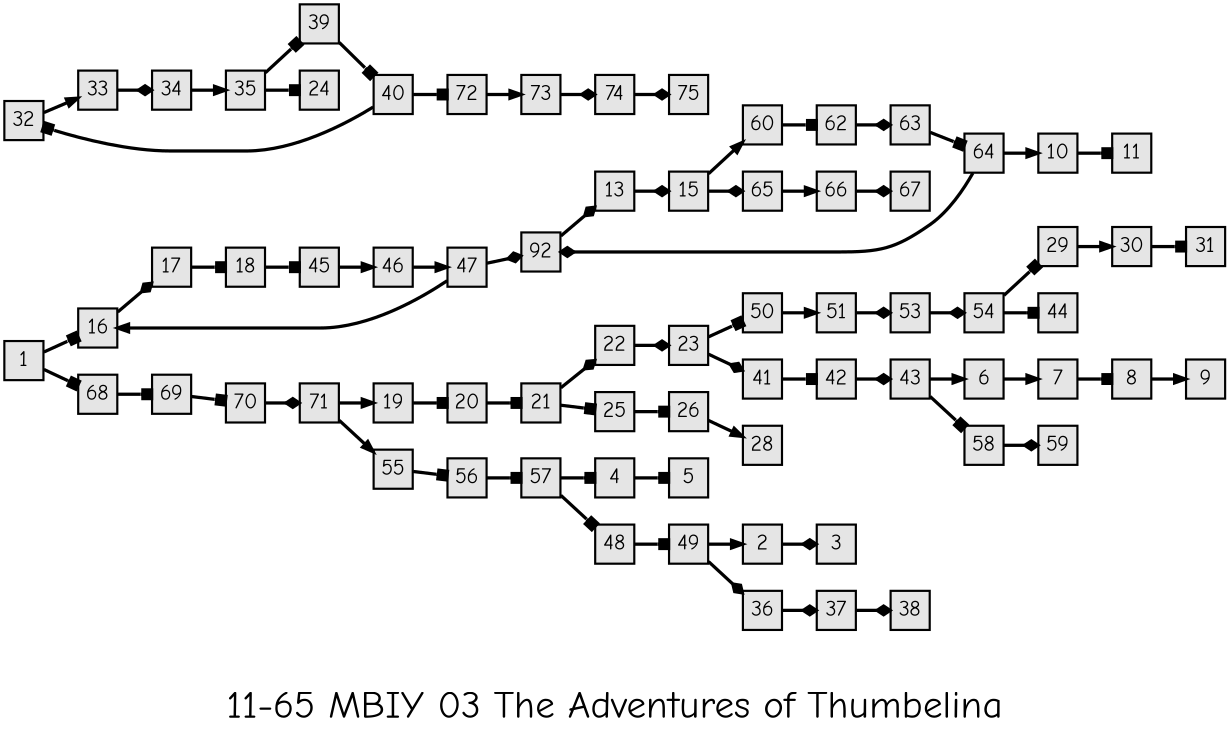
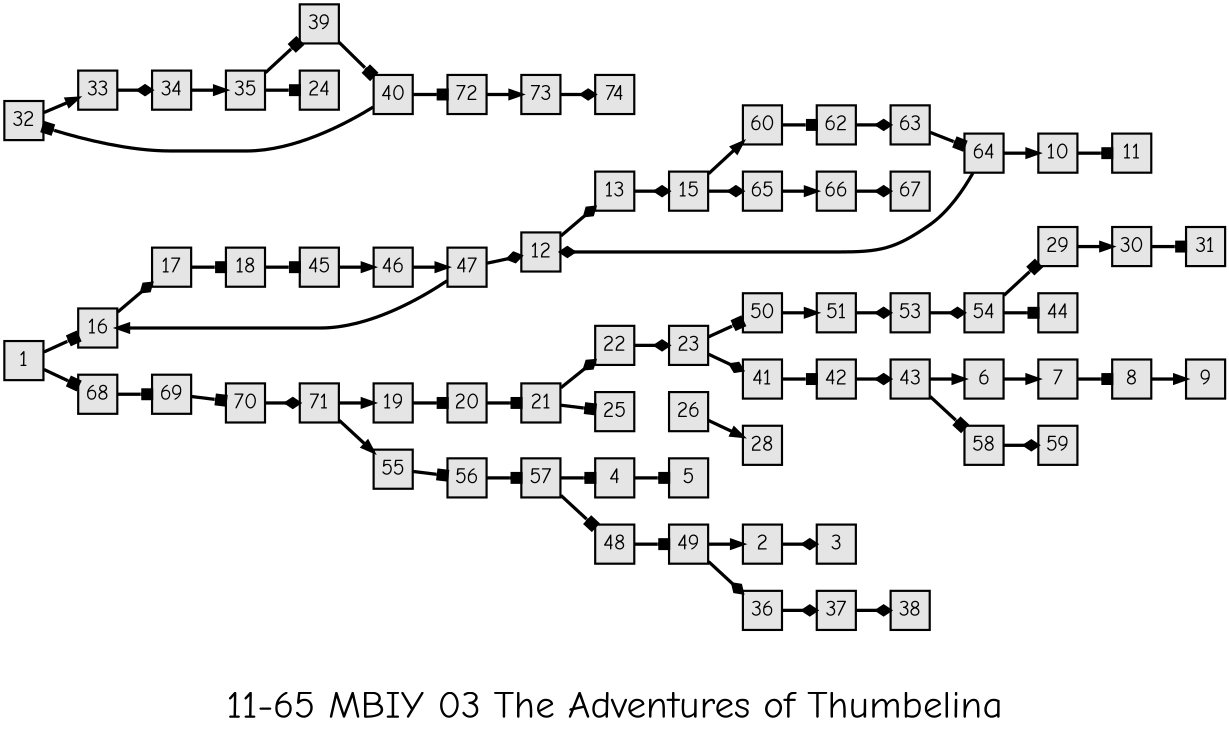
node "75": removed
node "92": label "92" -> "12"
edge "25" -> "26": removed
